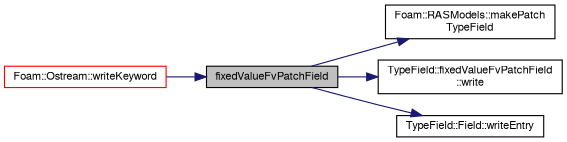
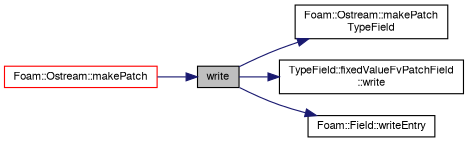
node "Foam::RASModels::makePatch TypeField": label "Foam::RASModels::makePatch TypeField" -> "Foam::Ostream::makePatch TypeField"
node "Foam::Ostream::writeKeyword": label "Foam::Ostream::writeKeyword" -> "Foam::Ostream::makePatch"
node "fixedValueFvPatchField": label "fixedValueFvPatchField" -> "write"
node "TypeField::Field::writeEntry": label "TypeField::Field::writeEntry" -> "Foam::Field::writeEntry"
